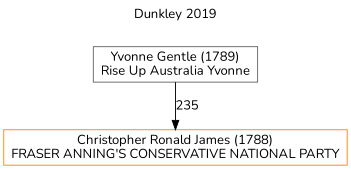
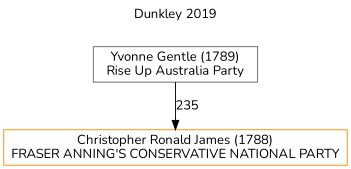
node "Yvonne Gentle (1789) Rise Up Australia Yvonne": label "Yvonne Gentle (1789) Rise Up Australia Yvonne" -> "Yvonne Gentle (1789) Rise Up Australia Party"
